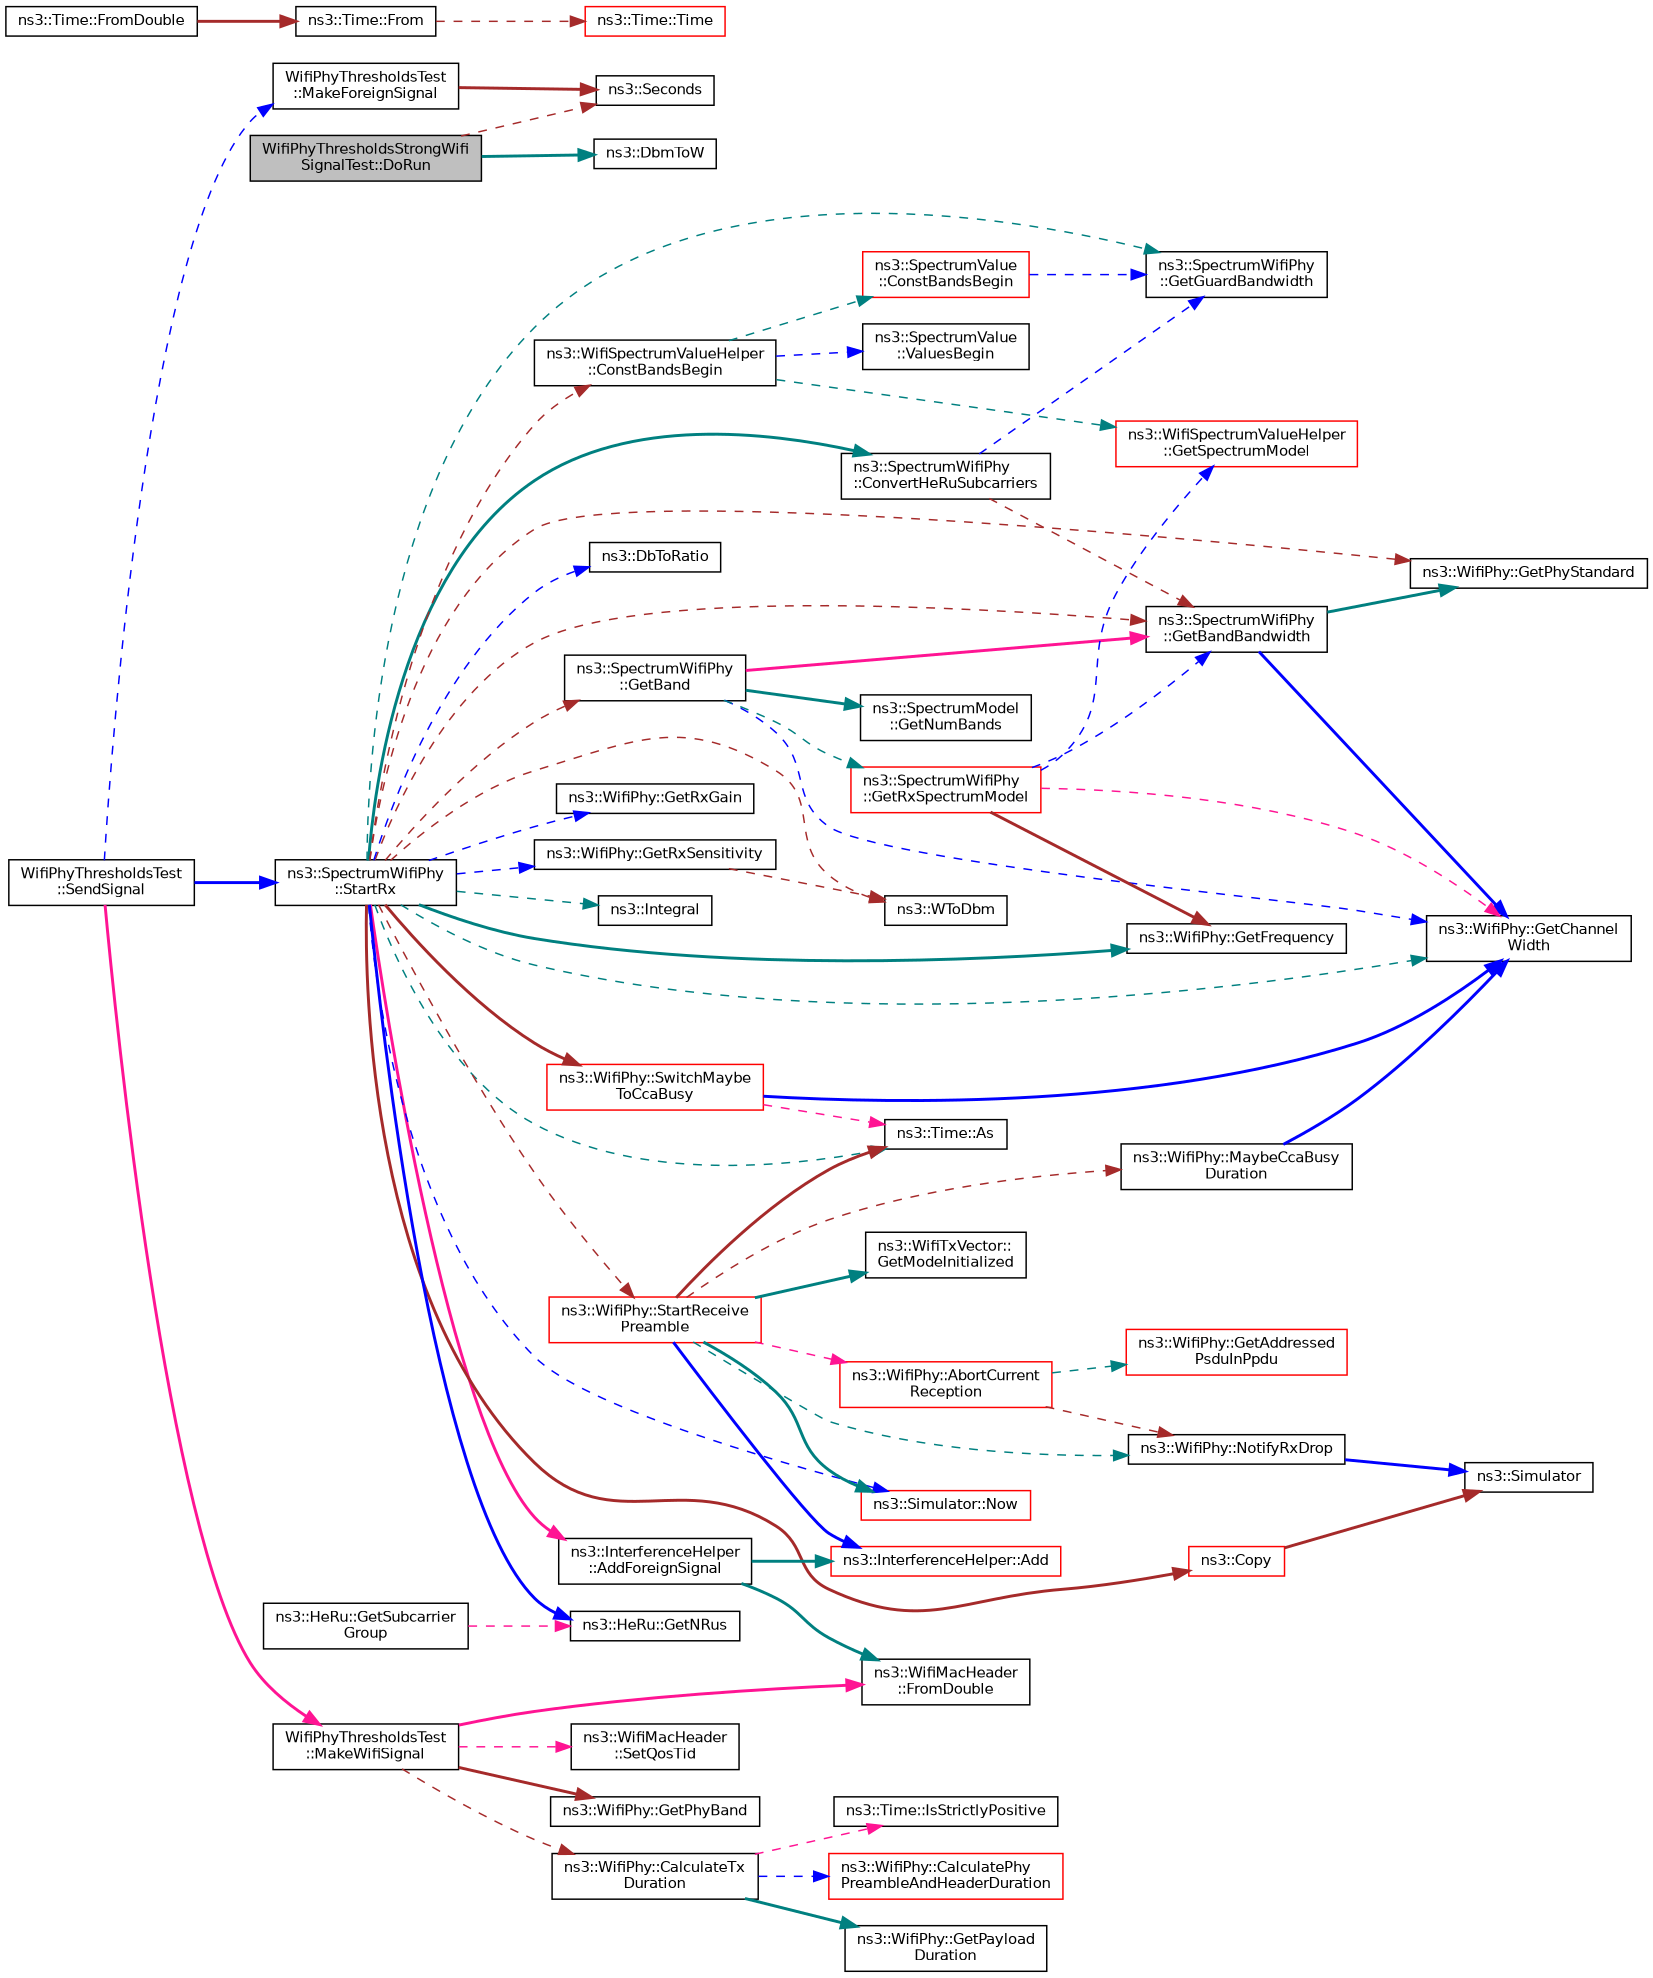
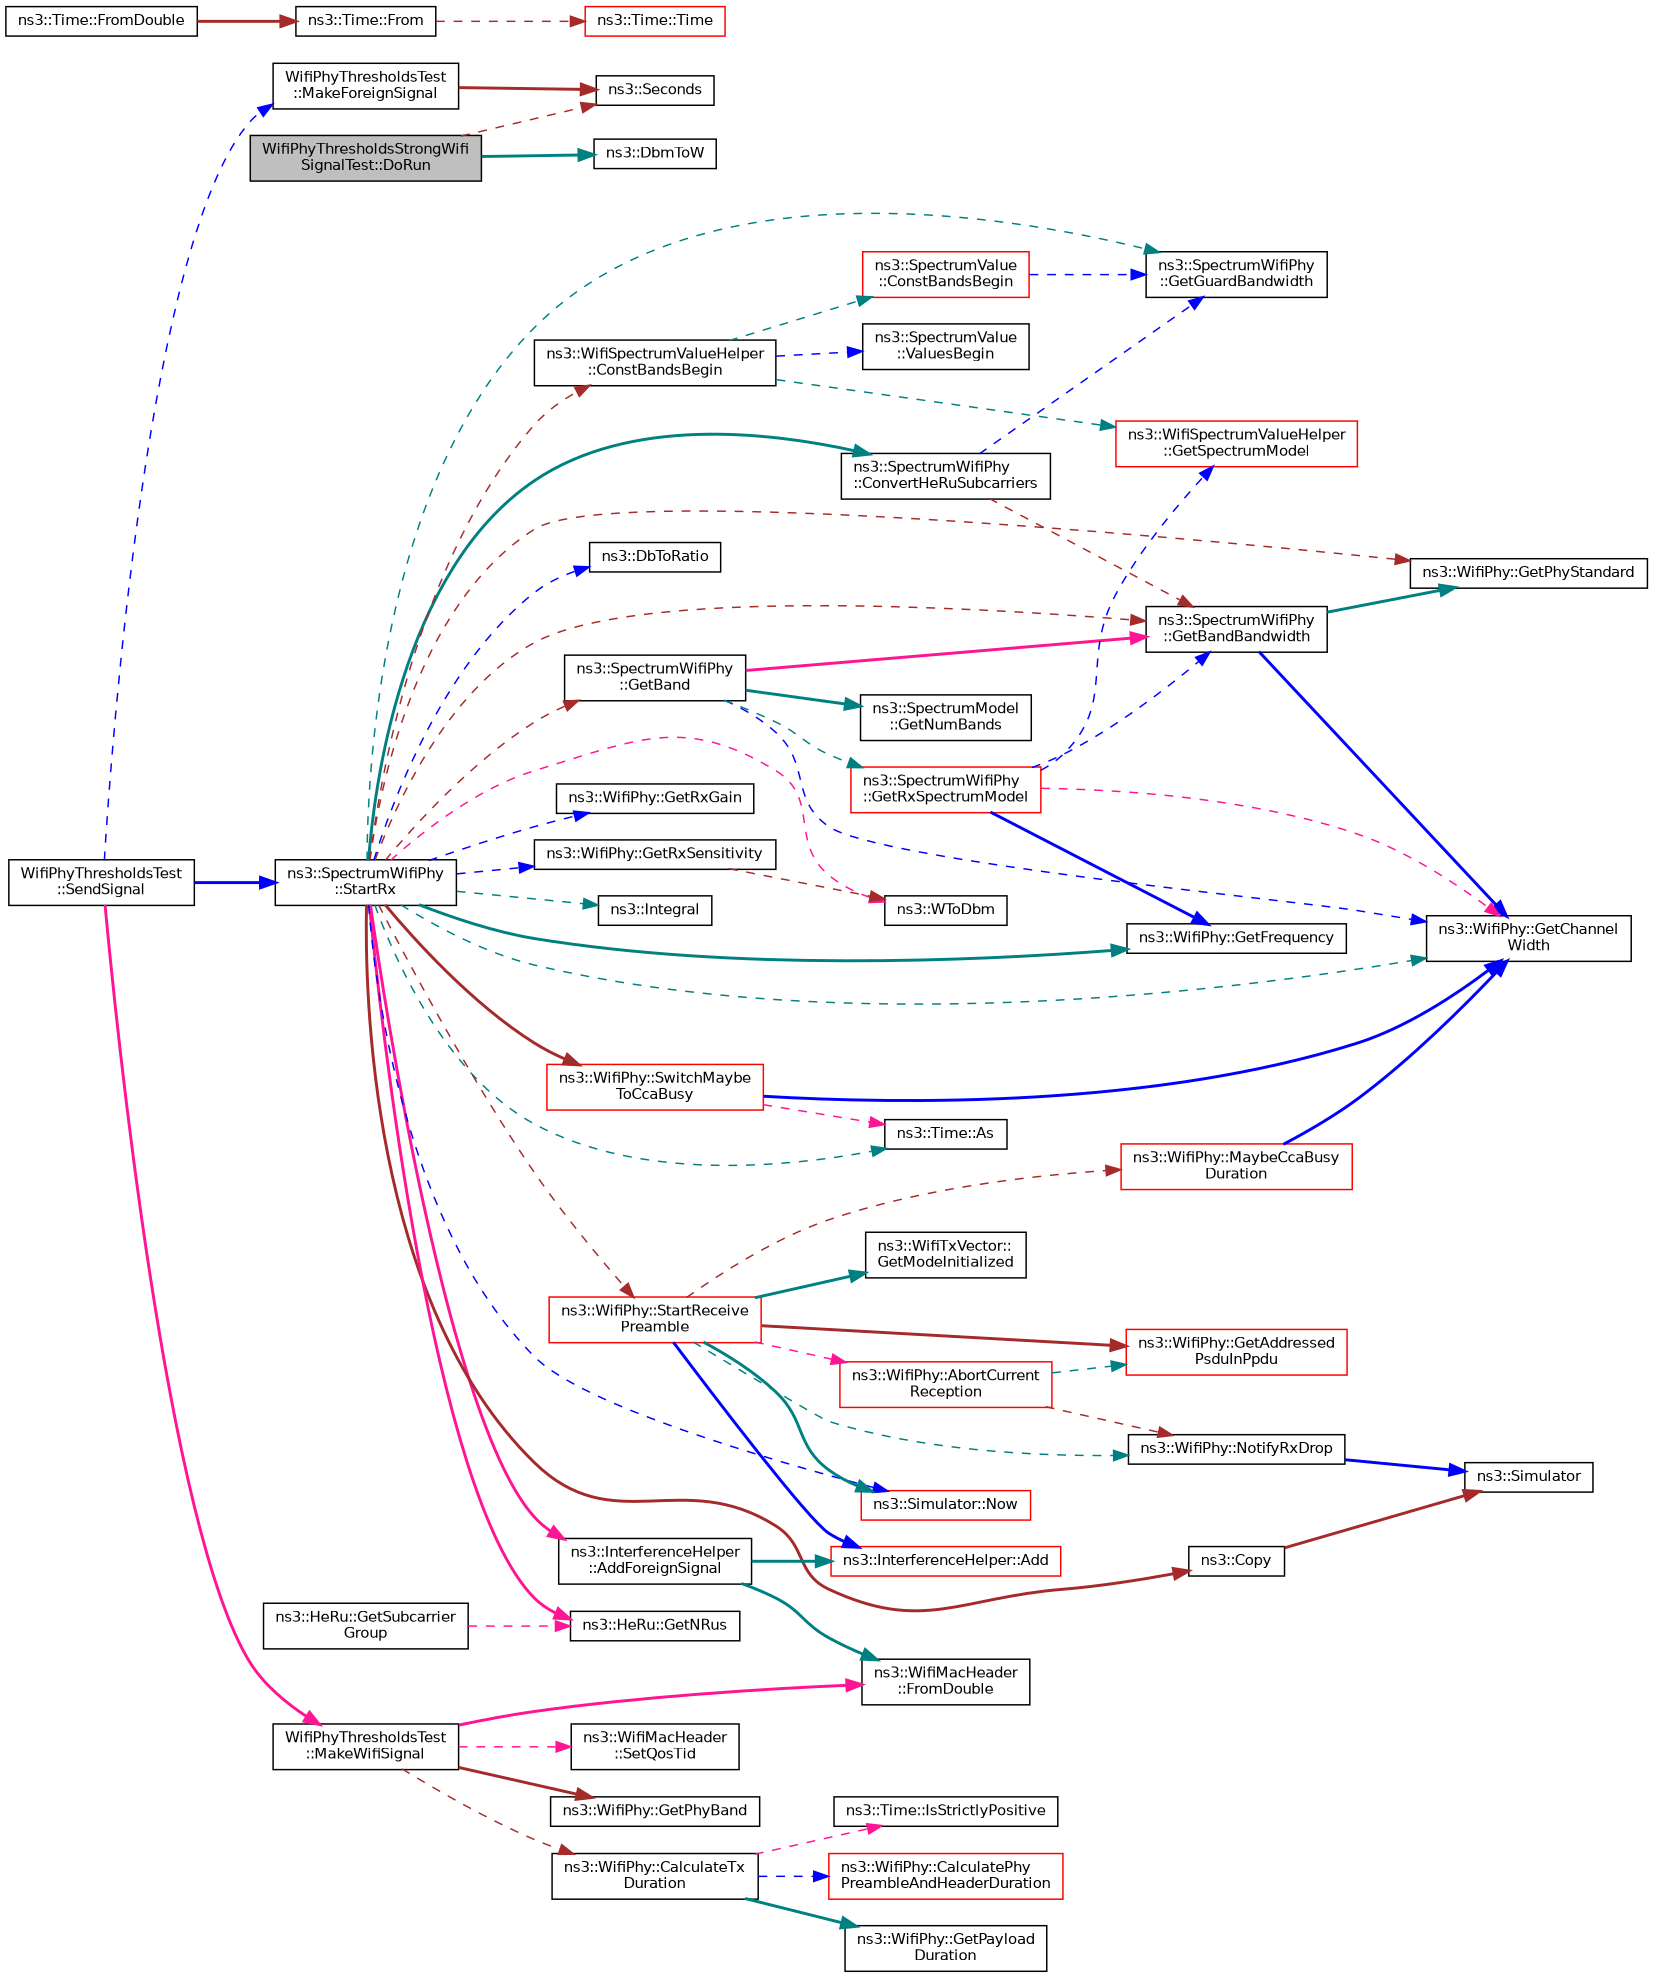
edge "ns3::SpectrumWifiPhy ::StartRx" -> "ns3::WToDbm": color brown -> deeppink
edge "ns3::SpectrumWifiPhy ::GetRxSpectrumModel" -> "ns3::WifiPhy::GetFrequency": color brown -> blue
node "ns3::WifiPhy::MaybeCcaBusy Duration": color black -> red
edge "ns3::WifiPhy::StartReceive Preamble" -> "ns3::Time::As": now "ns3::WifiPhy::StartReceive Preamble" -> "ns3::WifiPhy::GetAddressed PsduInPpdu"
edge "ns3::SpectrumWifiPhy ::StartRx" -> "ns3::HeRu::GetNRus": color blue -> deeppink
node "ns3::Copy": color red -> black
